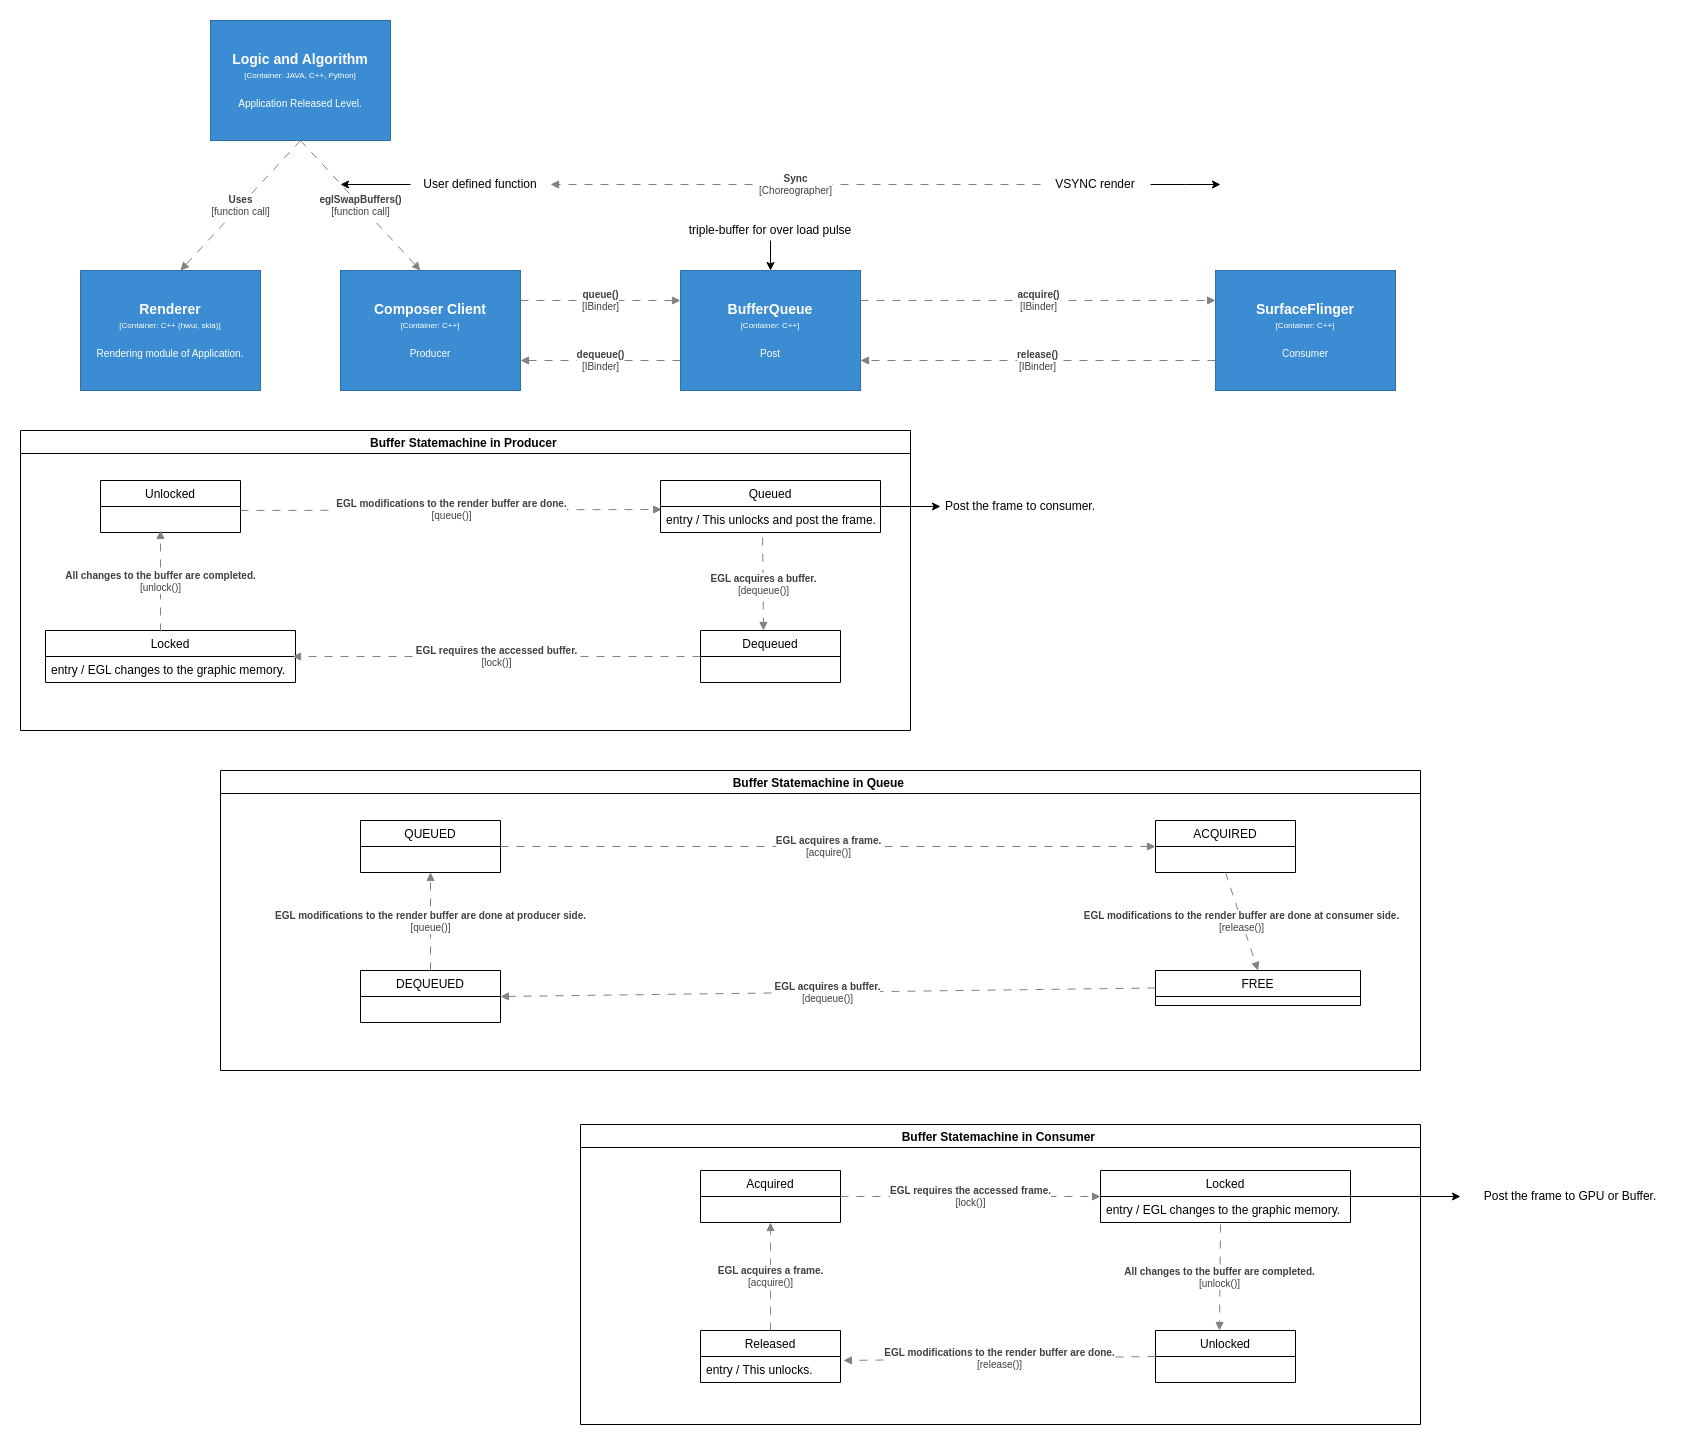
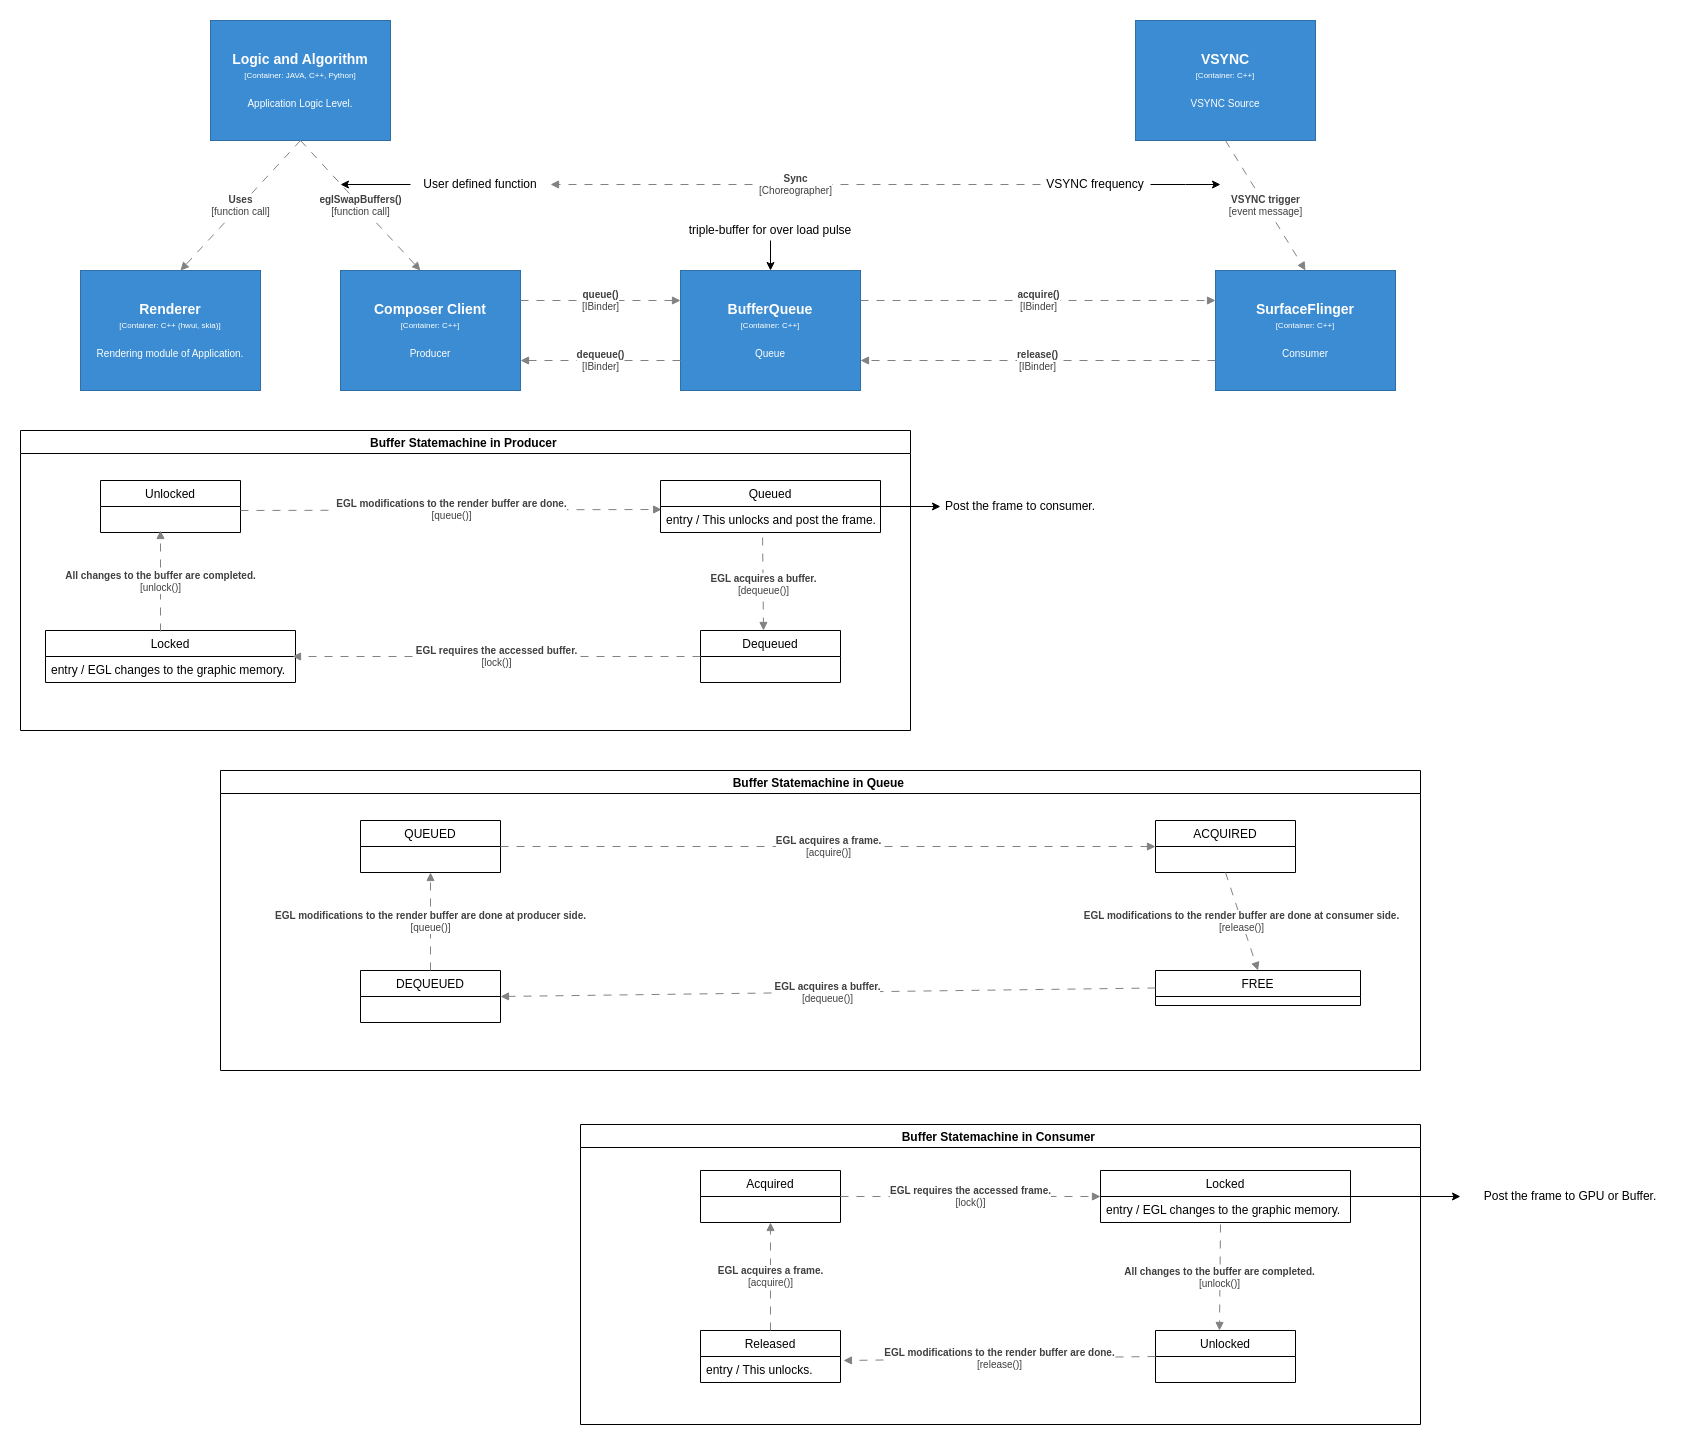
node "Logic and Algorithm [Container: JAVA, C++, Python] Application Released Level.": label "Logic and Algorithm [Container: JAVA, C++, Python] Application Released Level." -> "Logic and Algorithm [Container: JAVA, C++, Python] Application Logic Level."
node "VSYNC [Container: C++] VSYNC Source": added
node "VSYNC render": label "VSYNC render" -> "VSYNC frequency"
edge "VSYNC [Container: C++] VSYNC Source" -> "SurfaceFlinger [Container: C++] Consumer": added, label "VSYNC trigger[event message]"
node "BufferQueue [Container: C++] Post": label "BufferQueue [Container: C++] Post" -> "BufferQueue [Container: C++] Queue"
